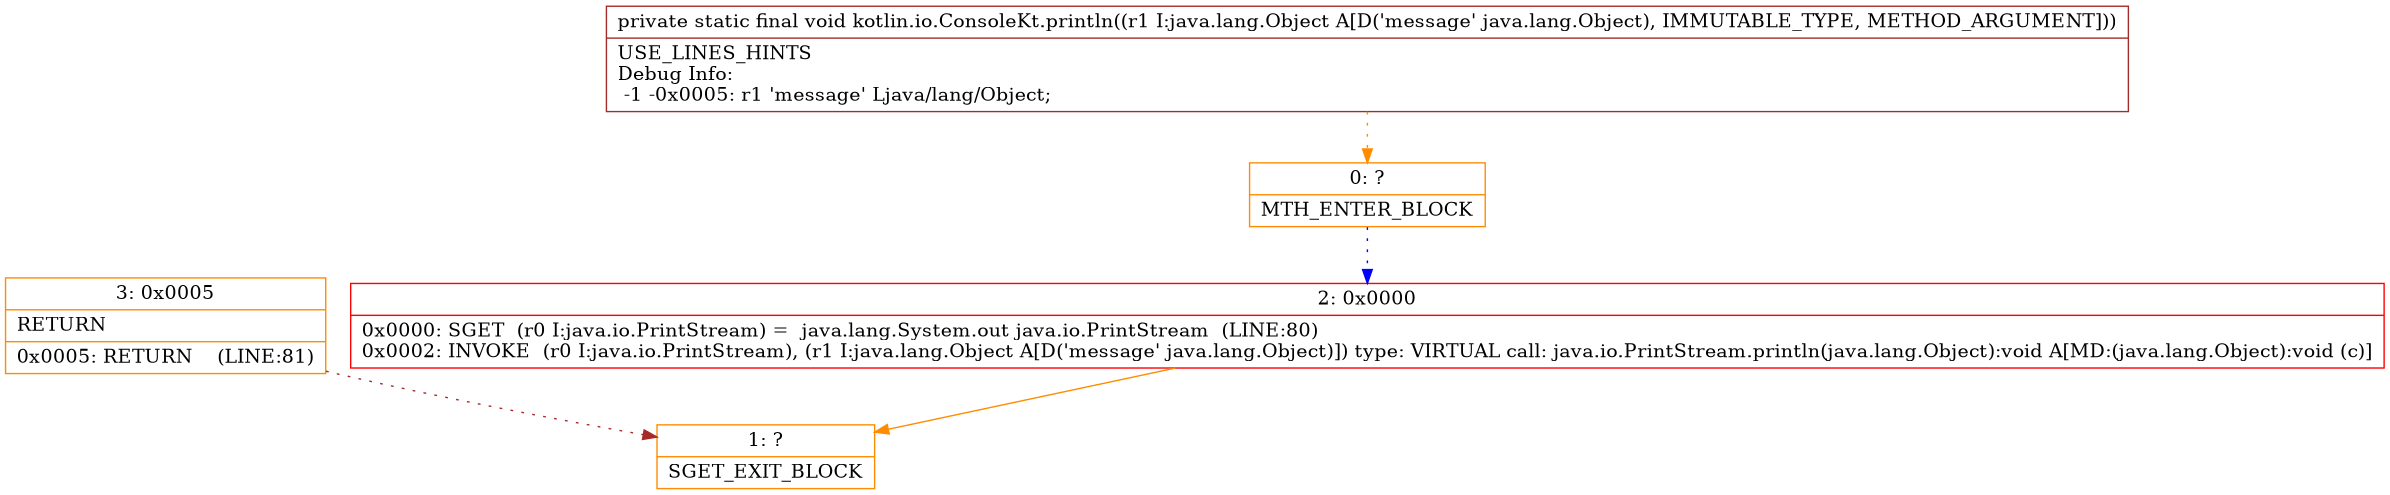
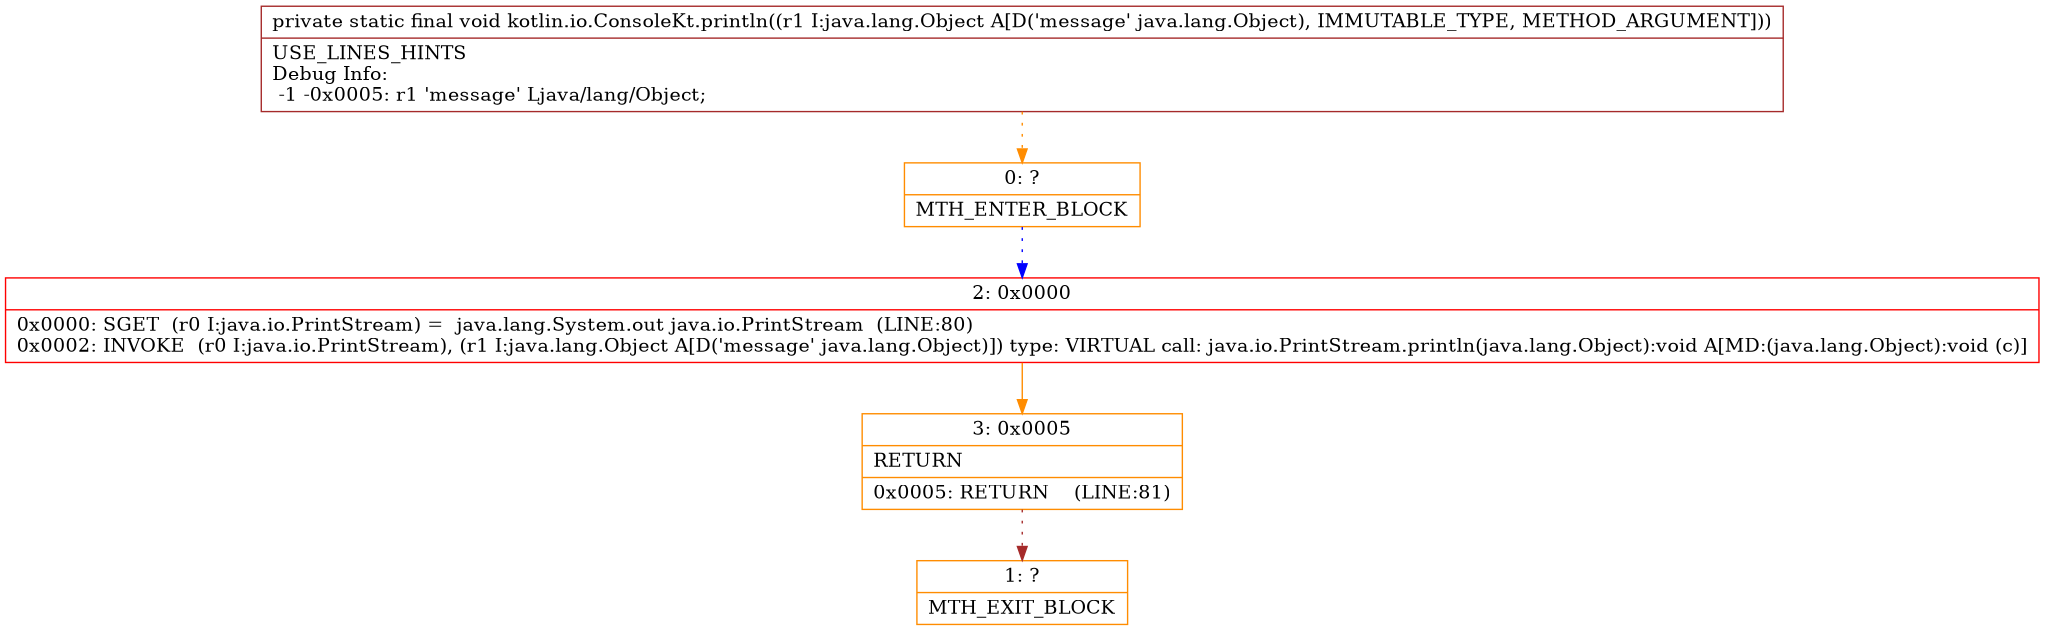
edge "2: 0x0000" -> "1: ?": now "2: 0x0000" -> "3: 0x0005"
node "1: ?": text "SGET_EXIT_BLOCK" -> "MTH_EXIT_BLOCK"
